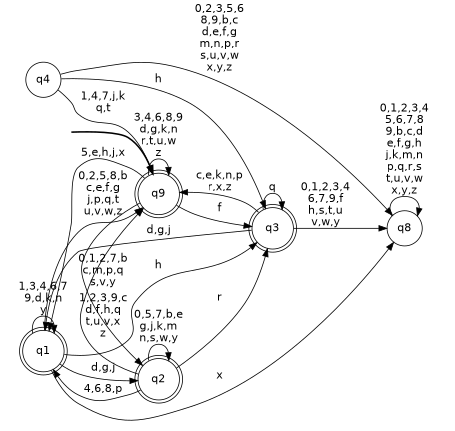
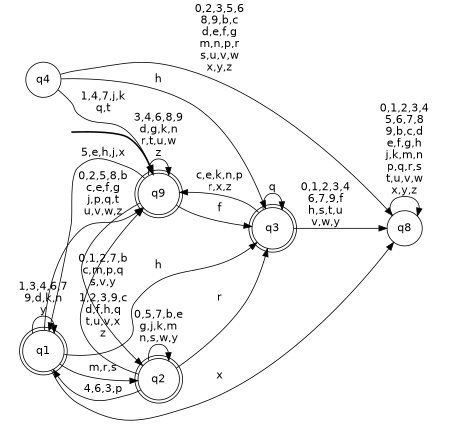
edge "q3" -> "q1": removed, label "d,g,j"
edge "q1" -> "q2": label "d,g,j" -> "m,r,s"
edge "q2" -> "q1": label "4,6,8,p" -> "4,6,3,p"
